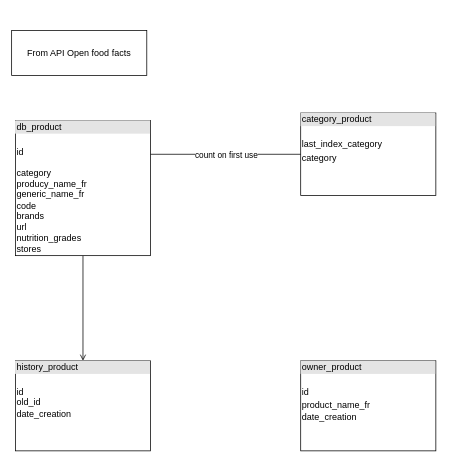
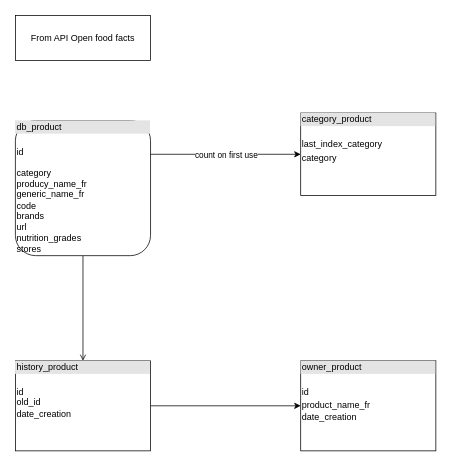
node "From API Open food facts": moved (79, 53) -> (83, 38)
edge "category_product last_index_category category" -- "db_product id category producy_name_fr generic_name_fr code brands url nutrition_grades stores": arrowhead none -> classic
node "db_product id category producy_name_fr generic_name_fr code brands url nutrition_grades stores": shape rectangle -> rounded rectangle
edge "history_product id old_id date_creation" -> "owner_product id product_name_fr date_creation": added
